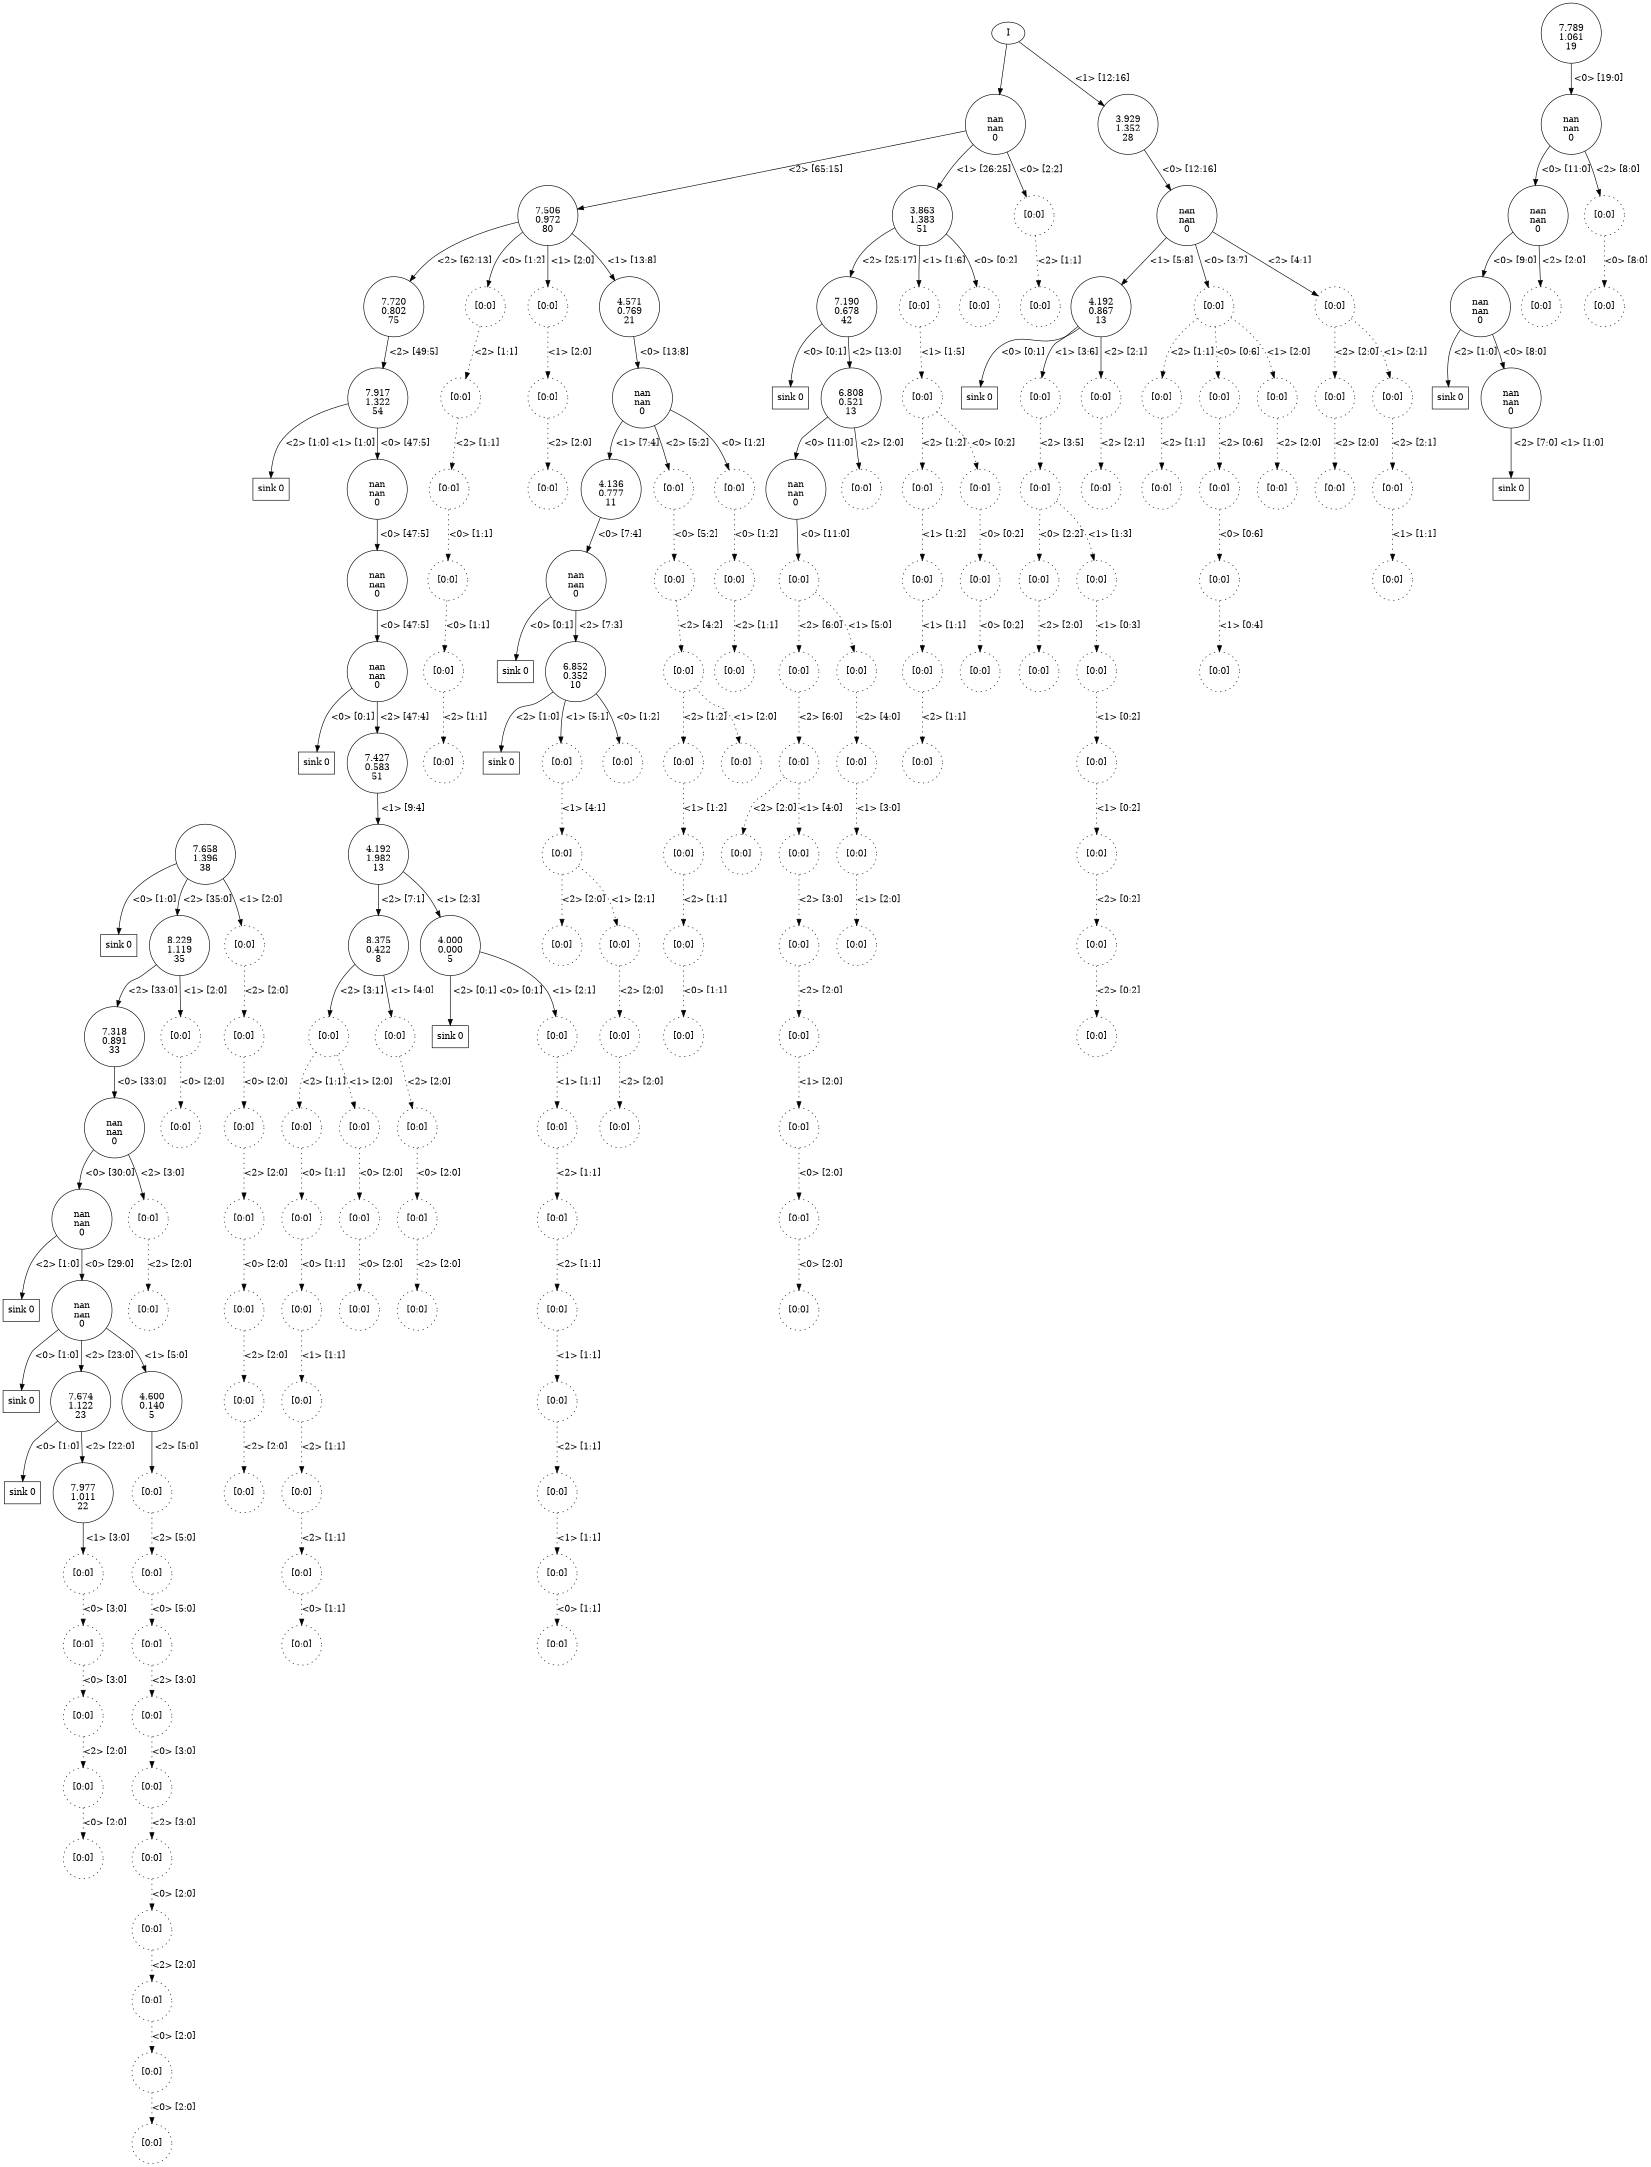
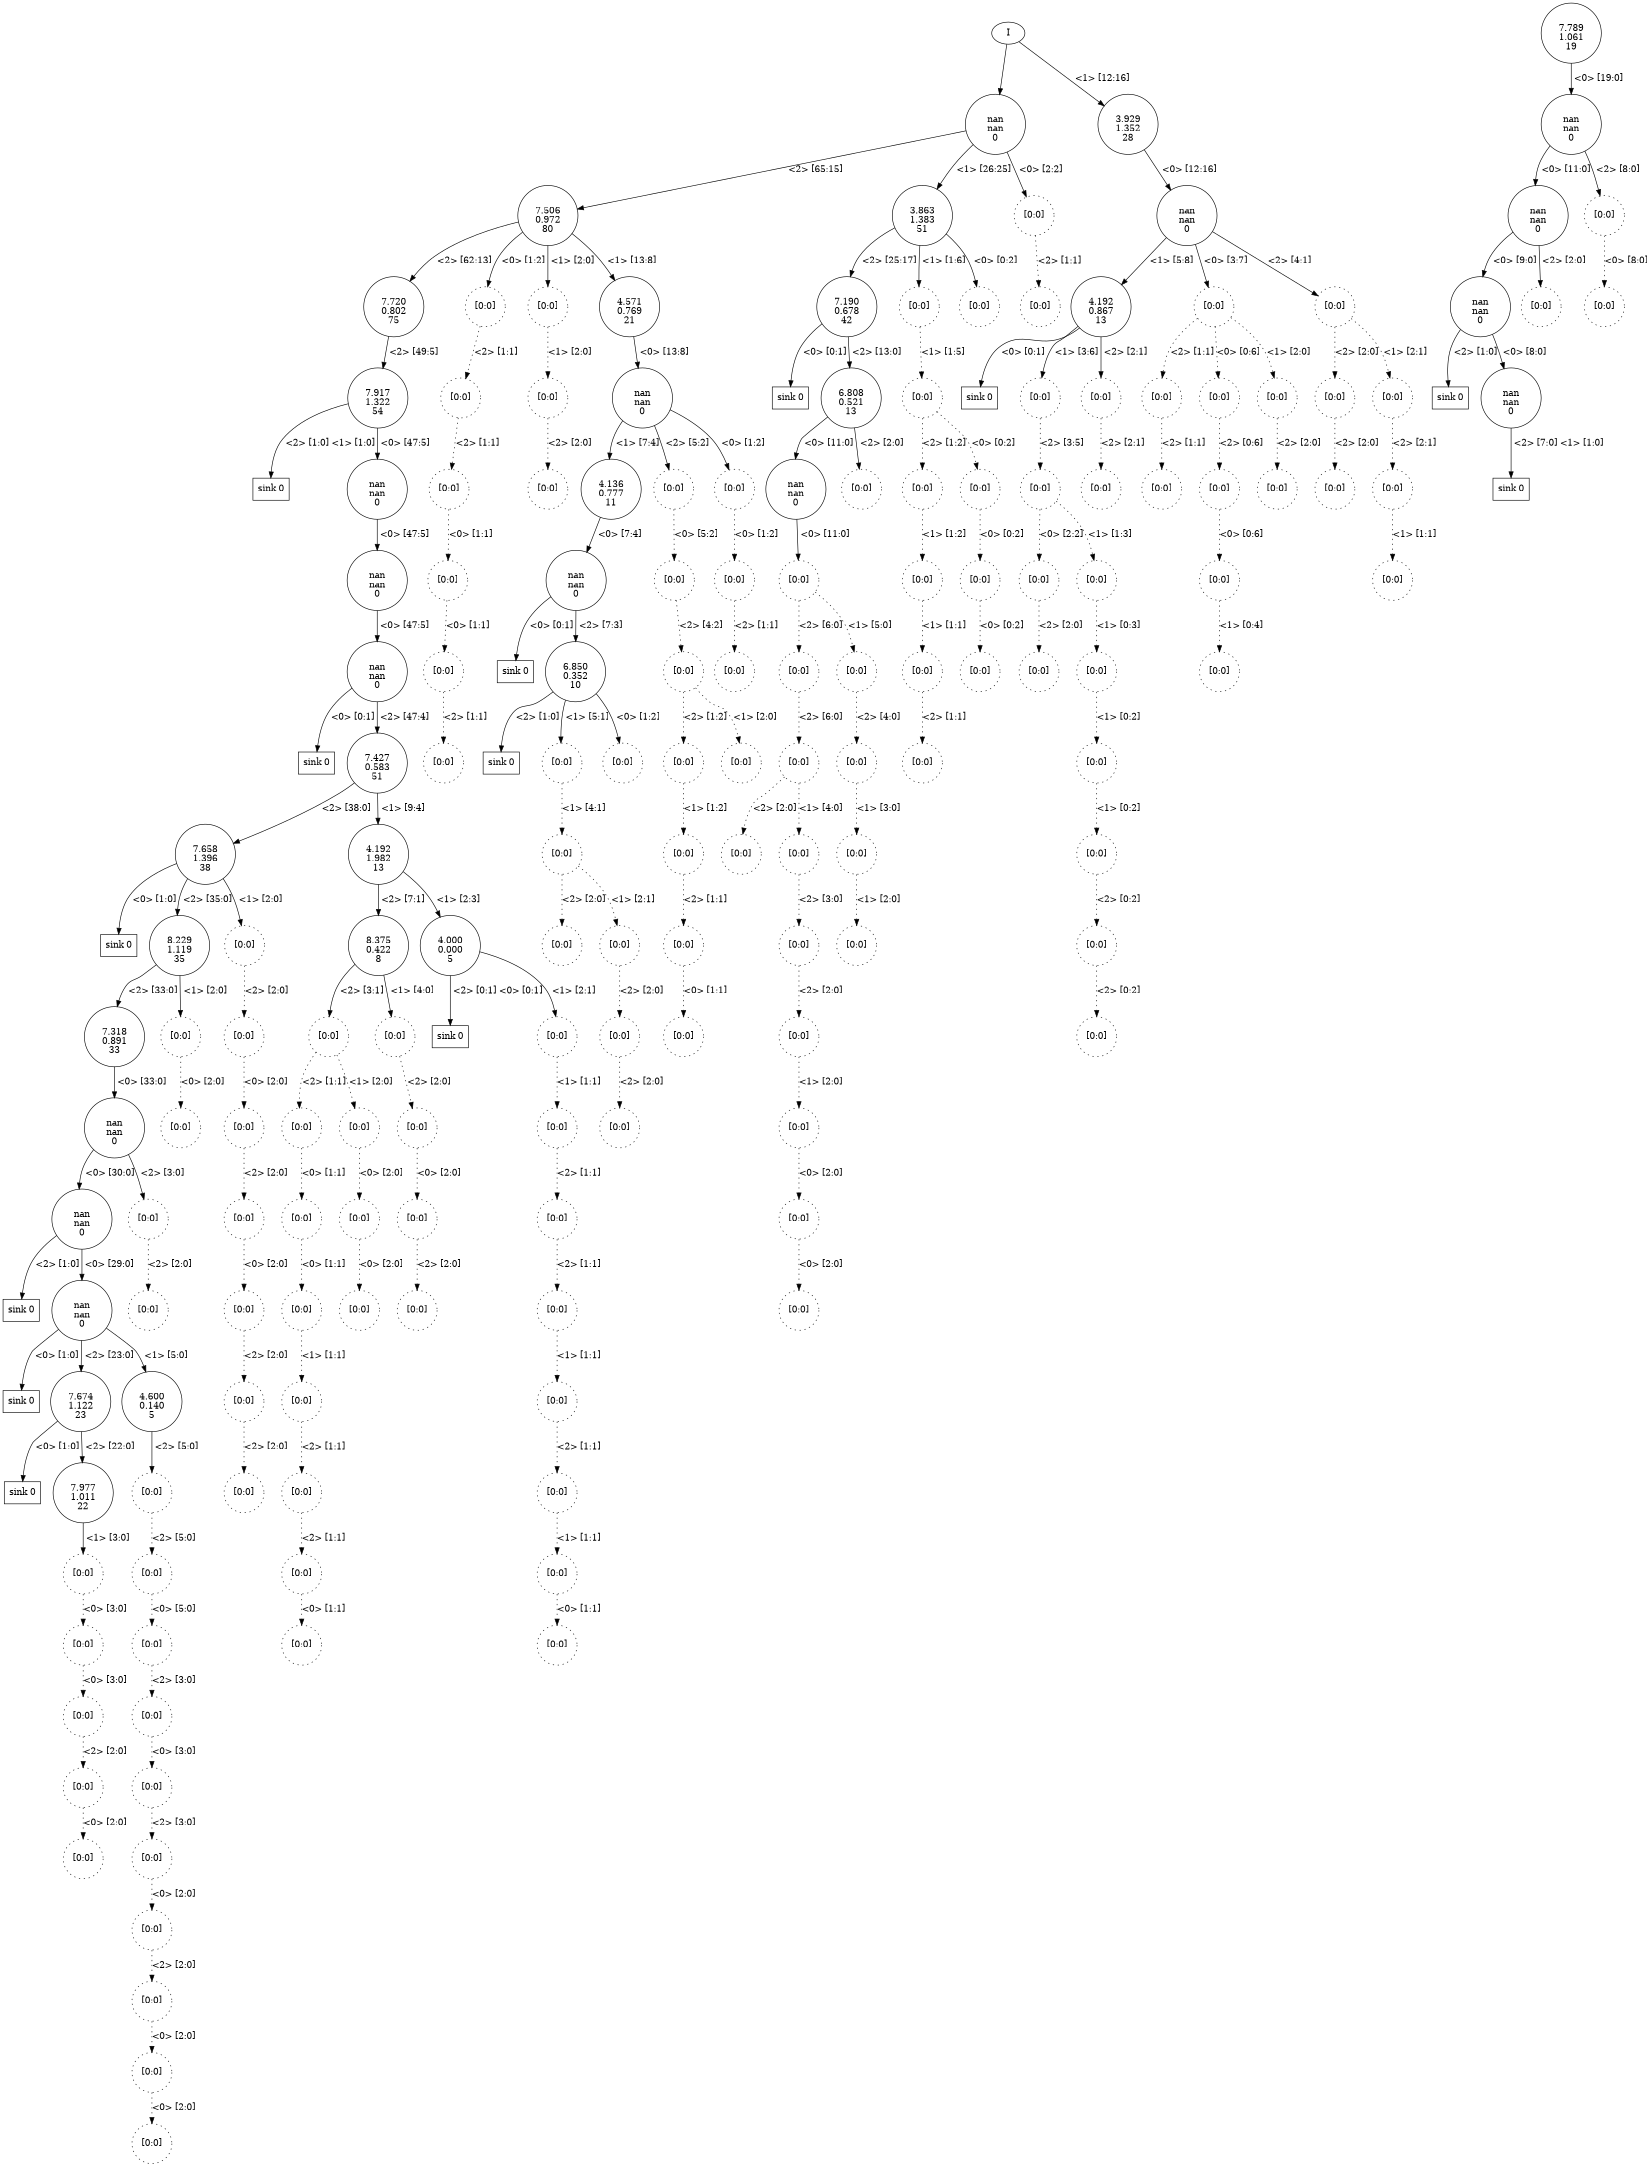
node "6.852 0.352 10": label "6.852 0.352 10" -> "6.850 0.352 10"
edge "7.427 0.583 51" -> "7.658 1.396 38": added, label "<2> [38:0]"
